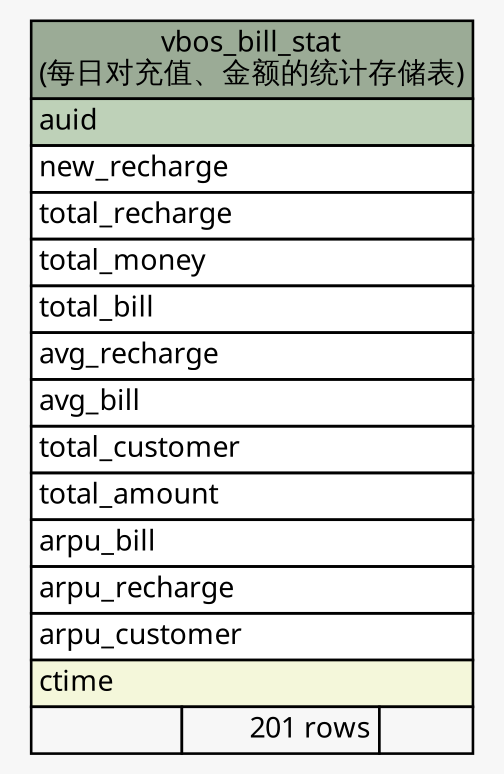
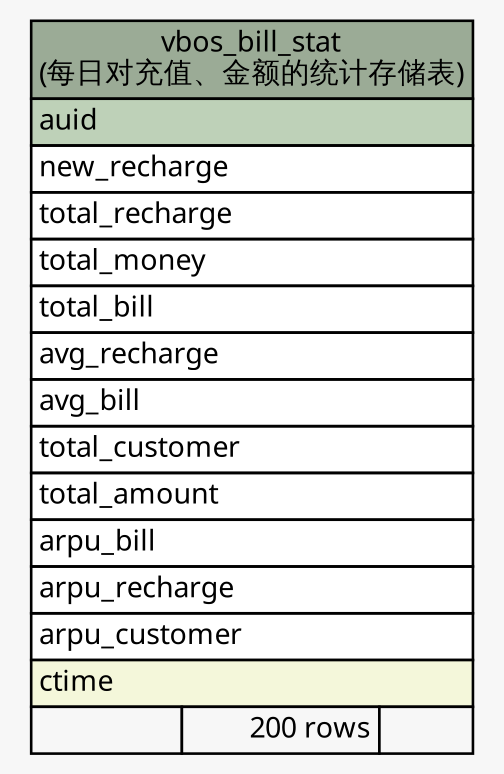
node "vbos_bill_stat": text "201 rows" -> "200 rows"
